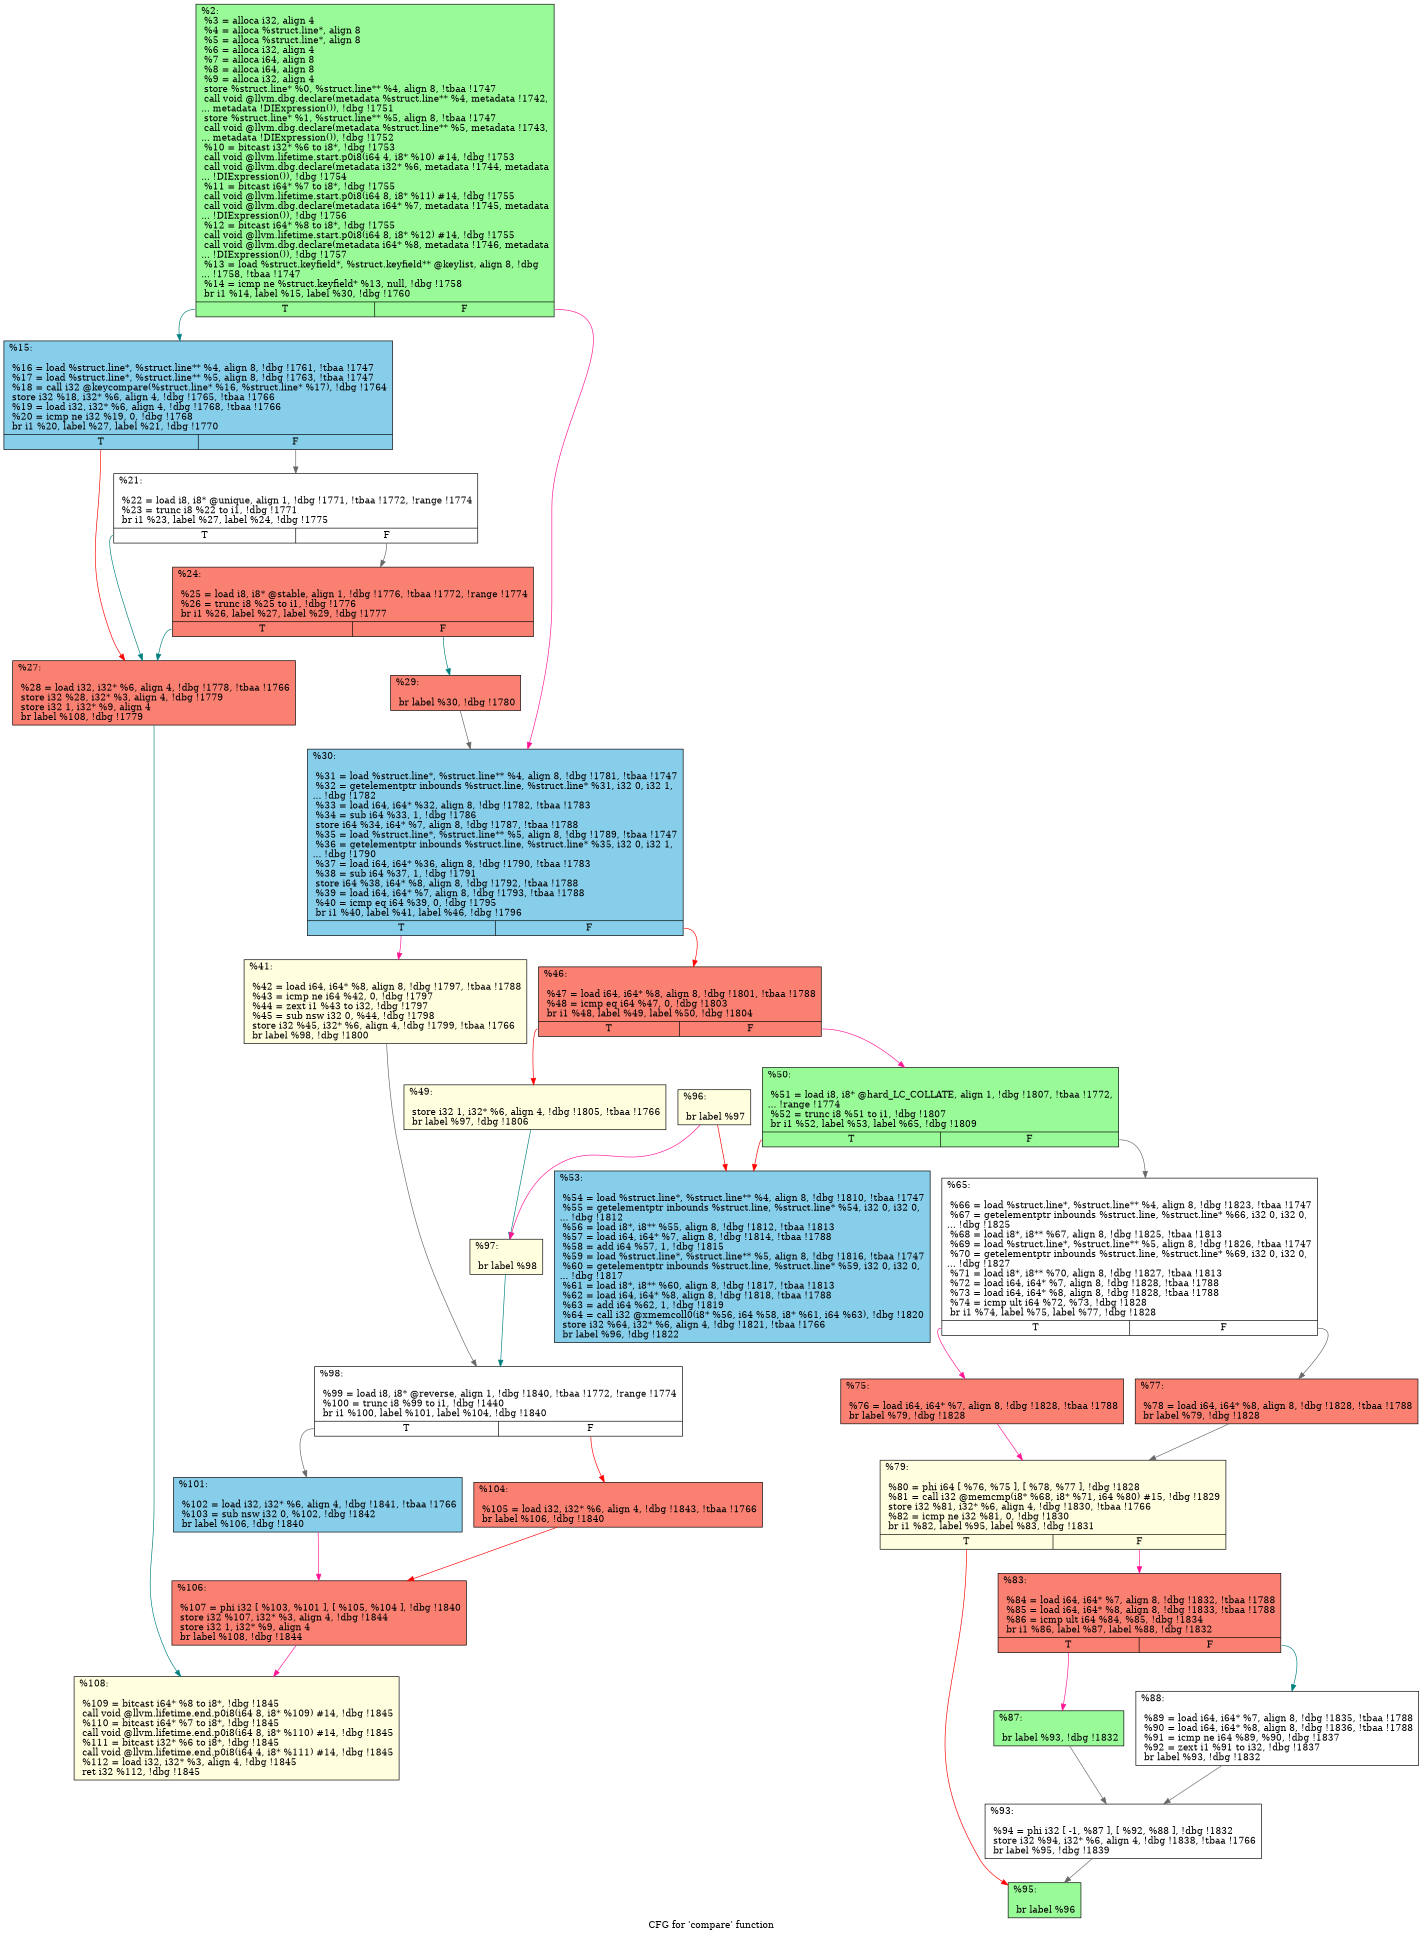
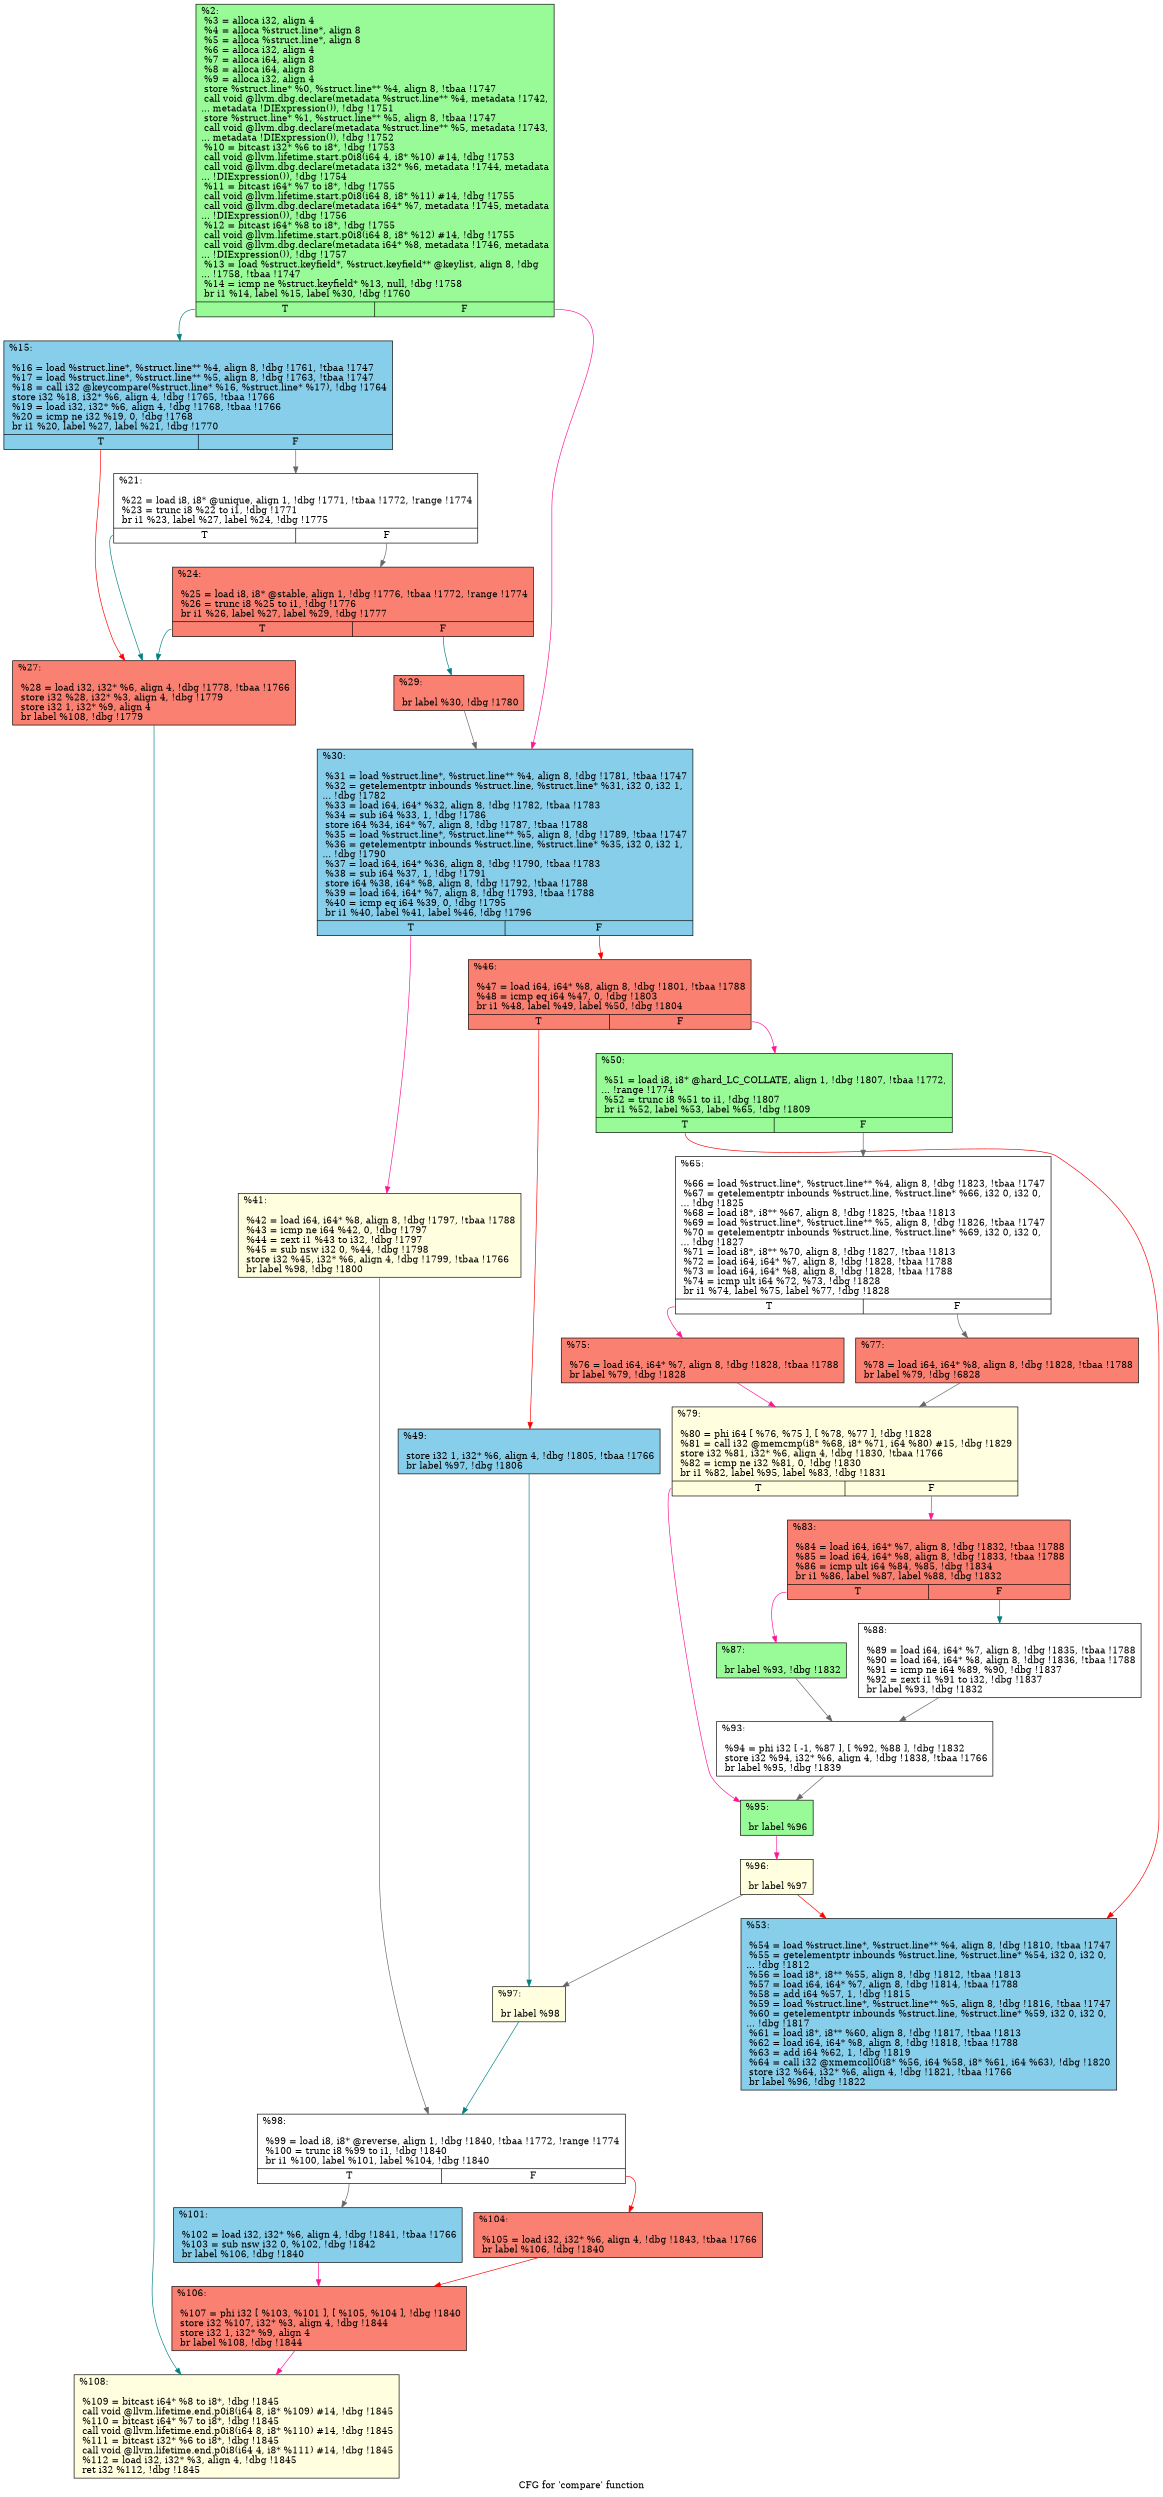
node "%49:": fillcolor lightyellow -> skyblue
edge "%96:" -> "%97:": color deeppink -> gray40
node "%98:": text "%100 = trunc i8 %99 to i1, !dbg !1440" -> "%100 = trunc i8 %99 to i1, !dbg !1840"
node "%77:": text "br label %79, !dbg !1828" -> "br label %79, !dbg !6828"
edge "%79:" -> "%95:": color red -> deeppink
edge "%95:" -> "%96:": added
